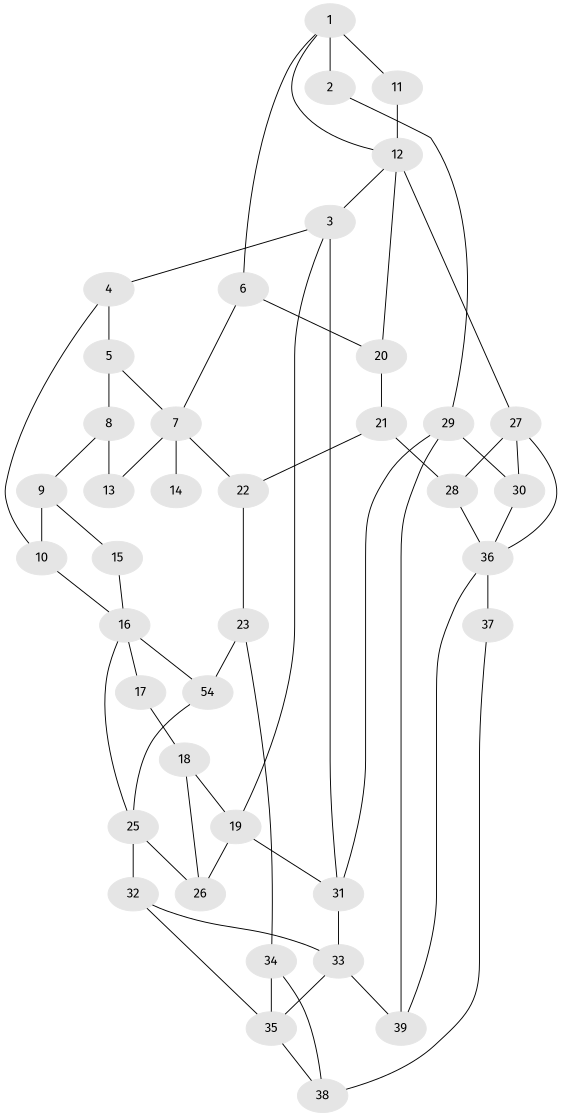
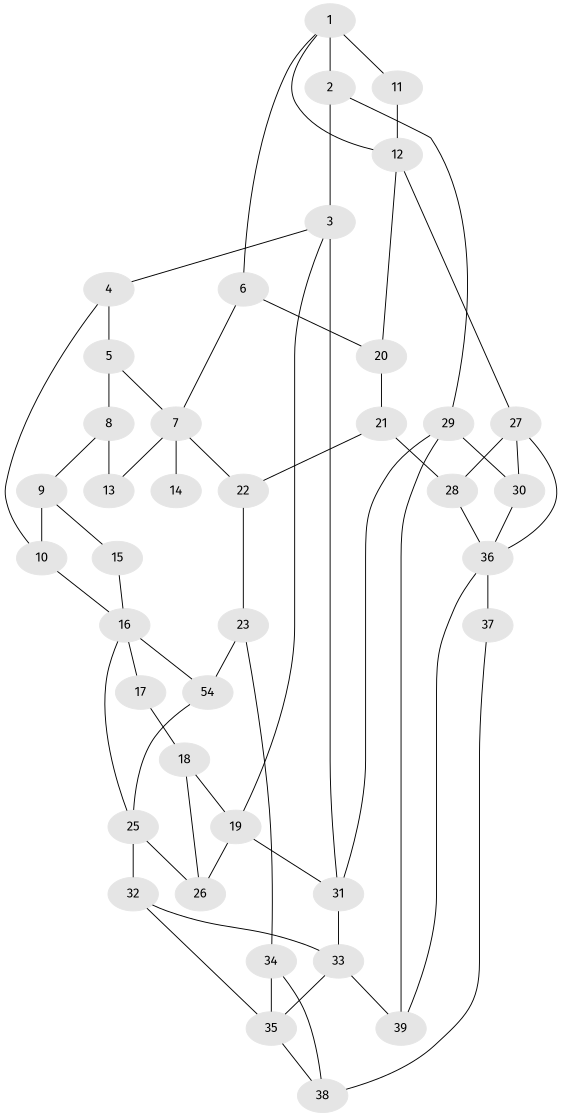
edge "12" -- "3": now "2" -- "3"
